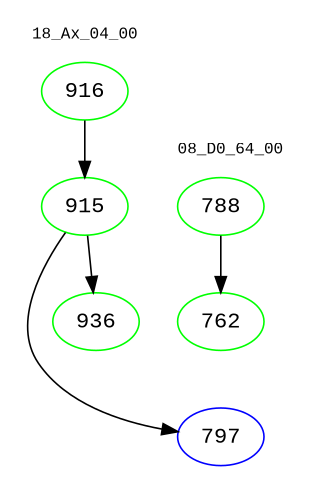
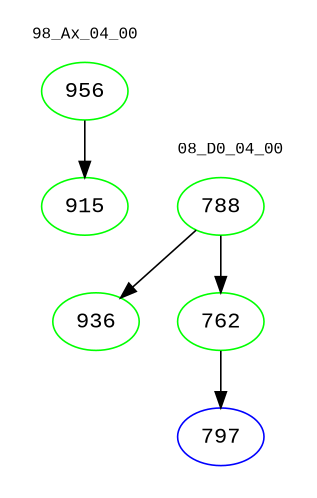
cluster "18_Ax_04_00": label "18_Ax_04_00" -> "98_Ax_04_00"
node "916": label "916" -> "956"
cluster "08_D0_64_00": label "08_D0_64_00" -> "08_D0_04_00"
edge "915" -> "936": now "788" -> "936"
edge "915" -> "797": now "762" -> "797"
